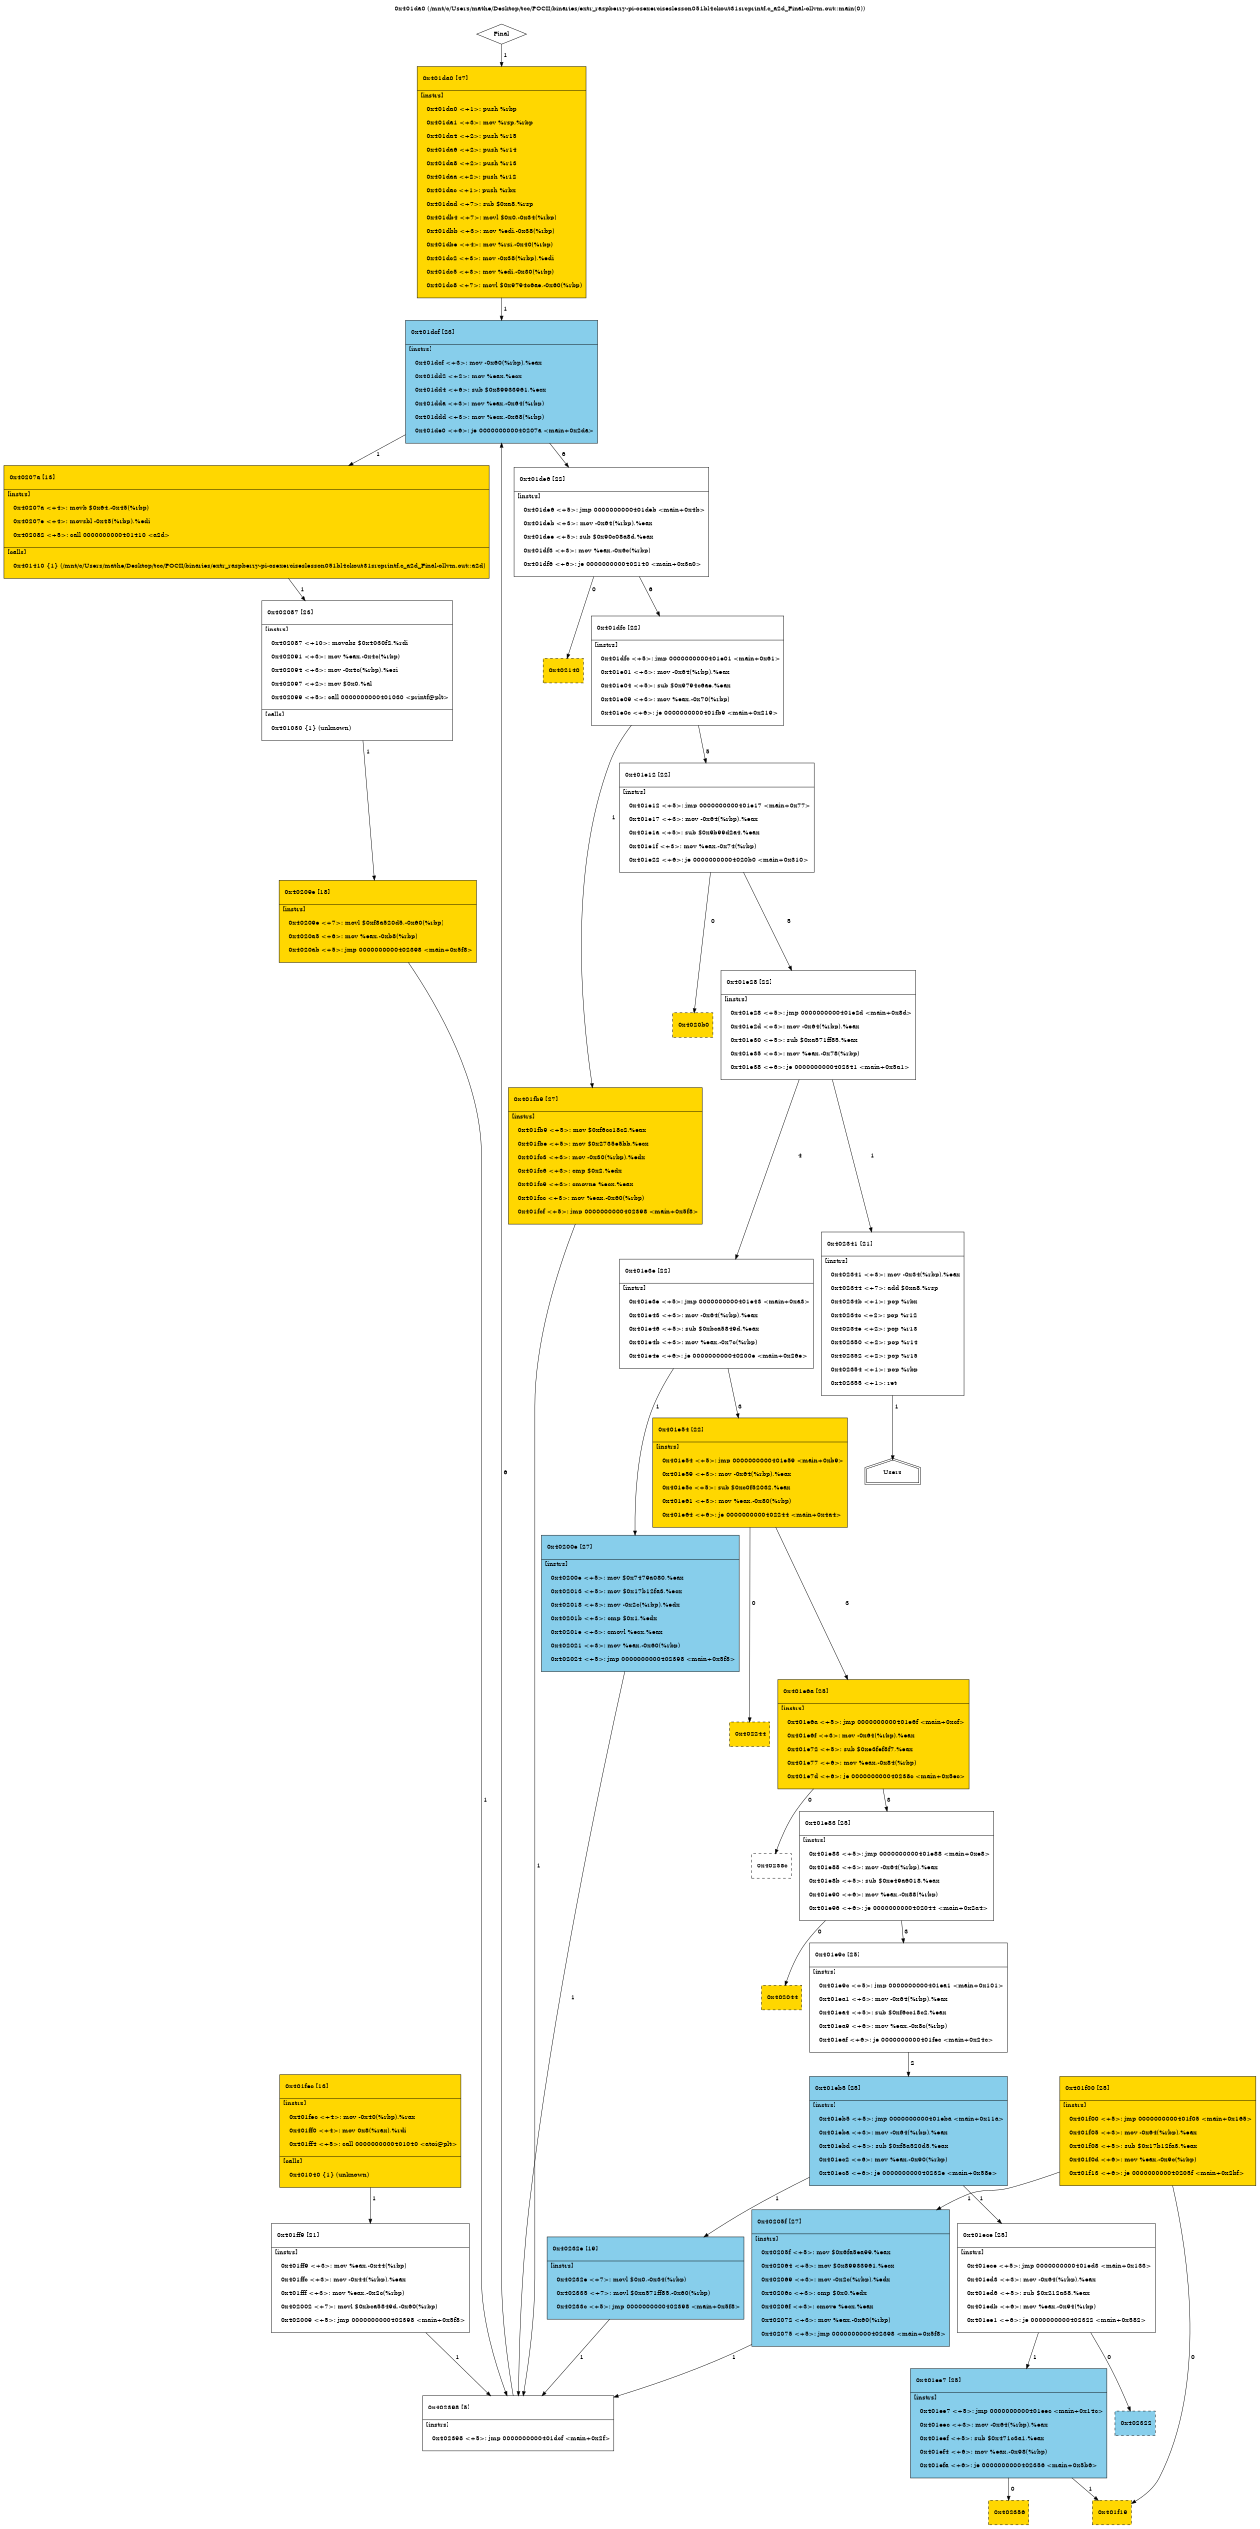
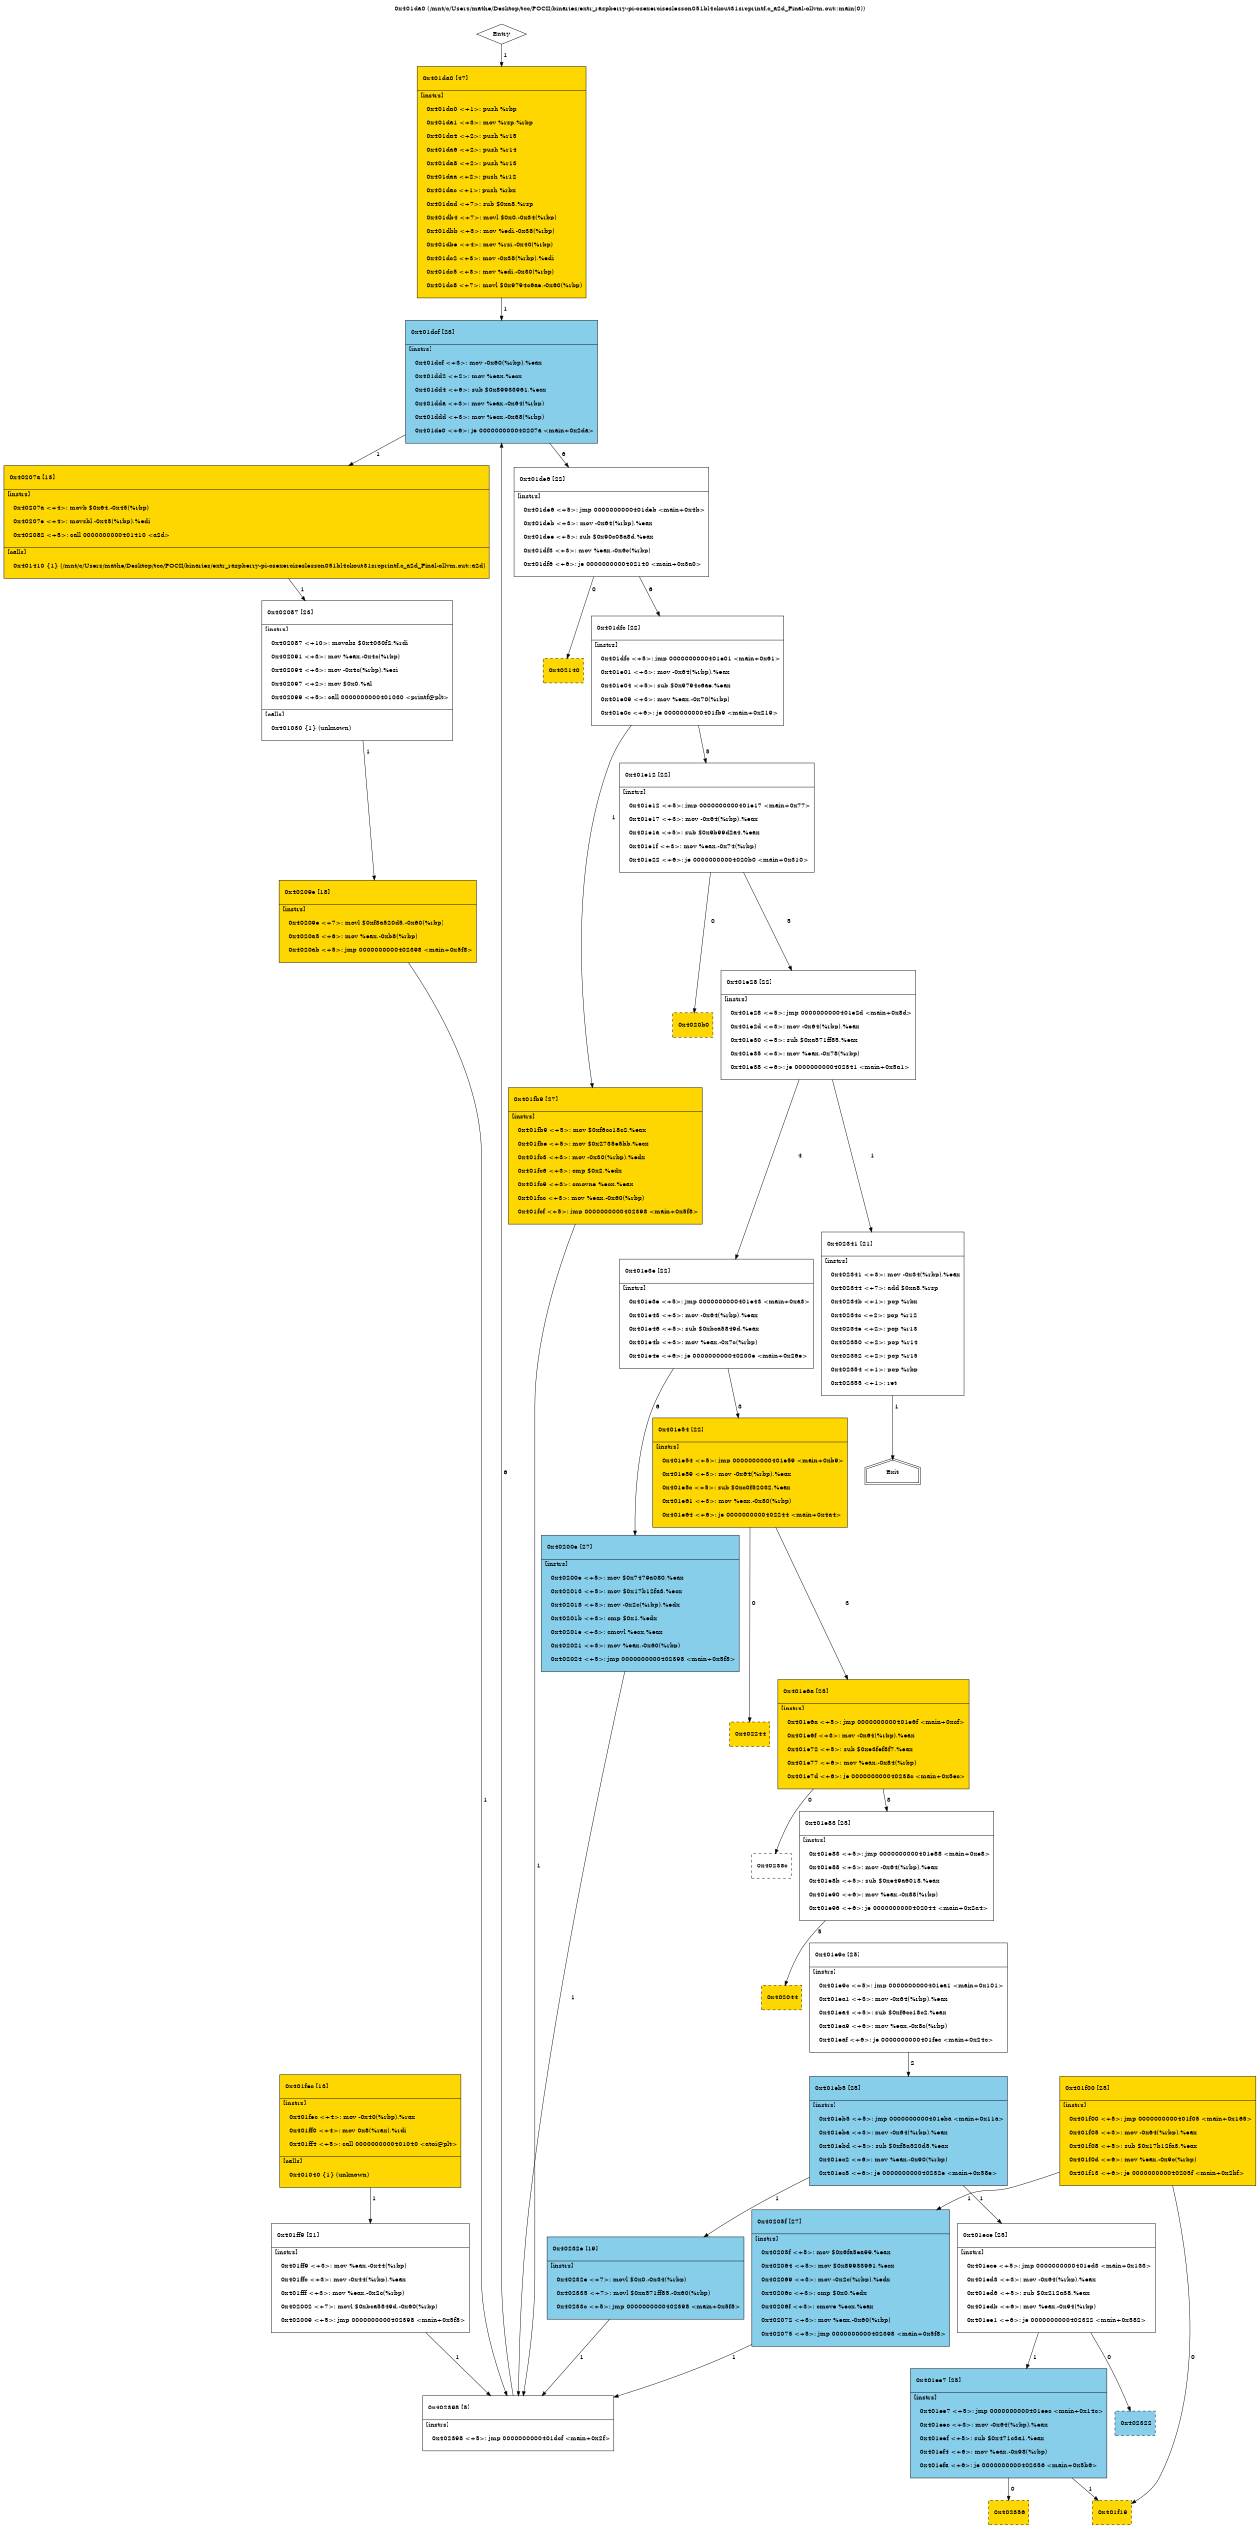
node "Final": label "Final" -> "Entry"
edge "0x401e3e [22]" -> "0x40200e [27]": label " 1" -> " 6"
node "Users": label "Users" -> "Exit"
edge "0x401e83 [25]" -> "0x401e9c [25]": removed, label "3"
edge "0x401e83 [25]" -> "0x402044": label " 0" -> " 5"
